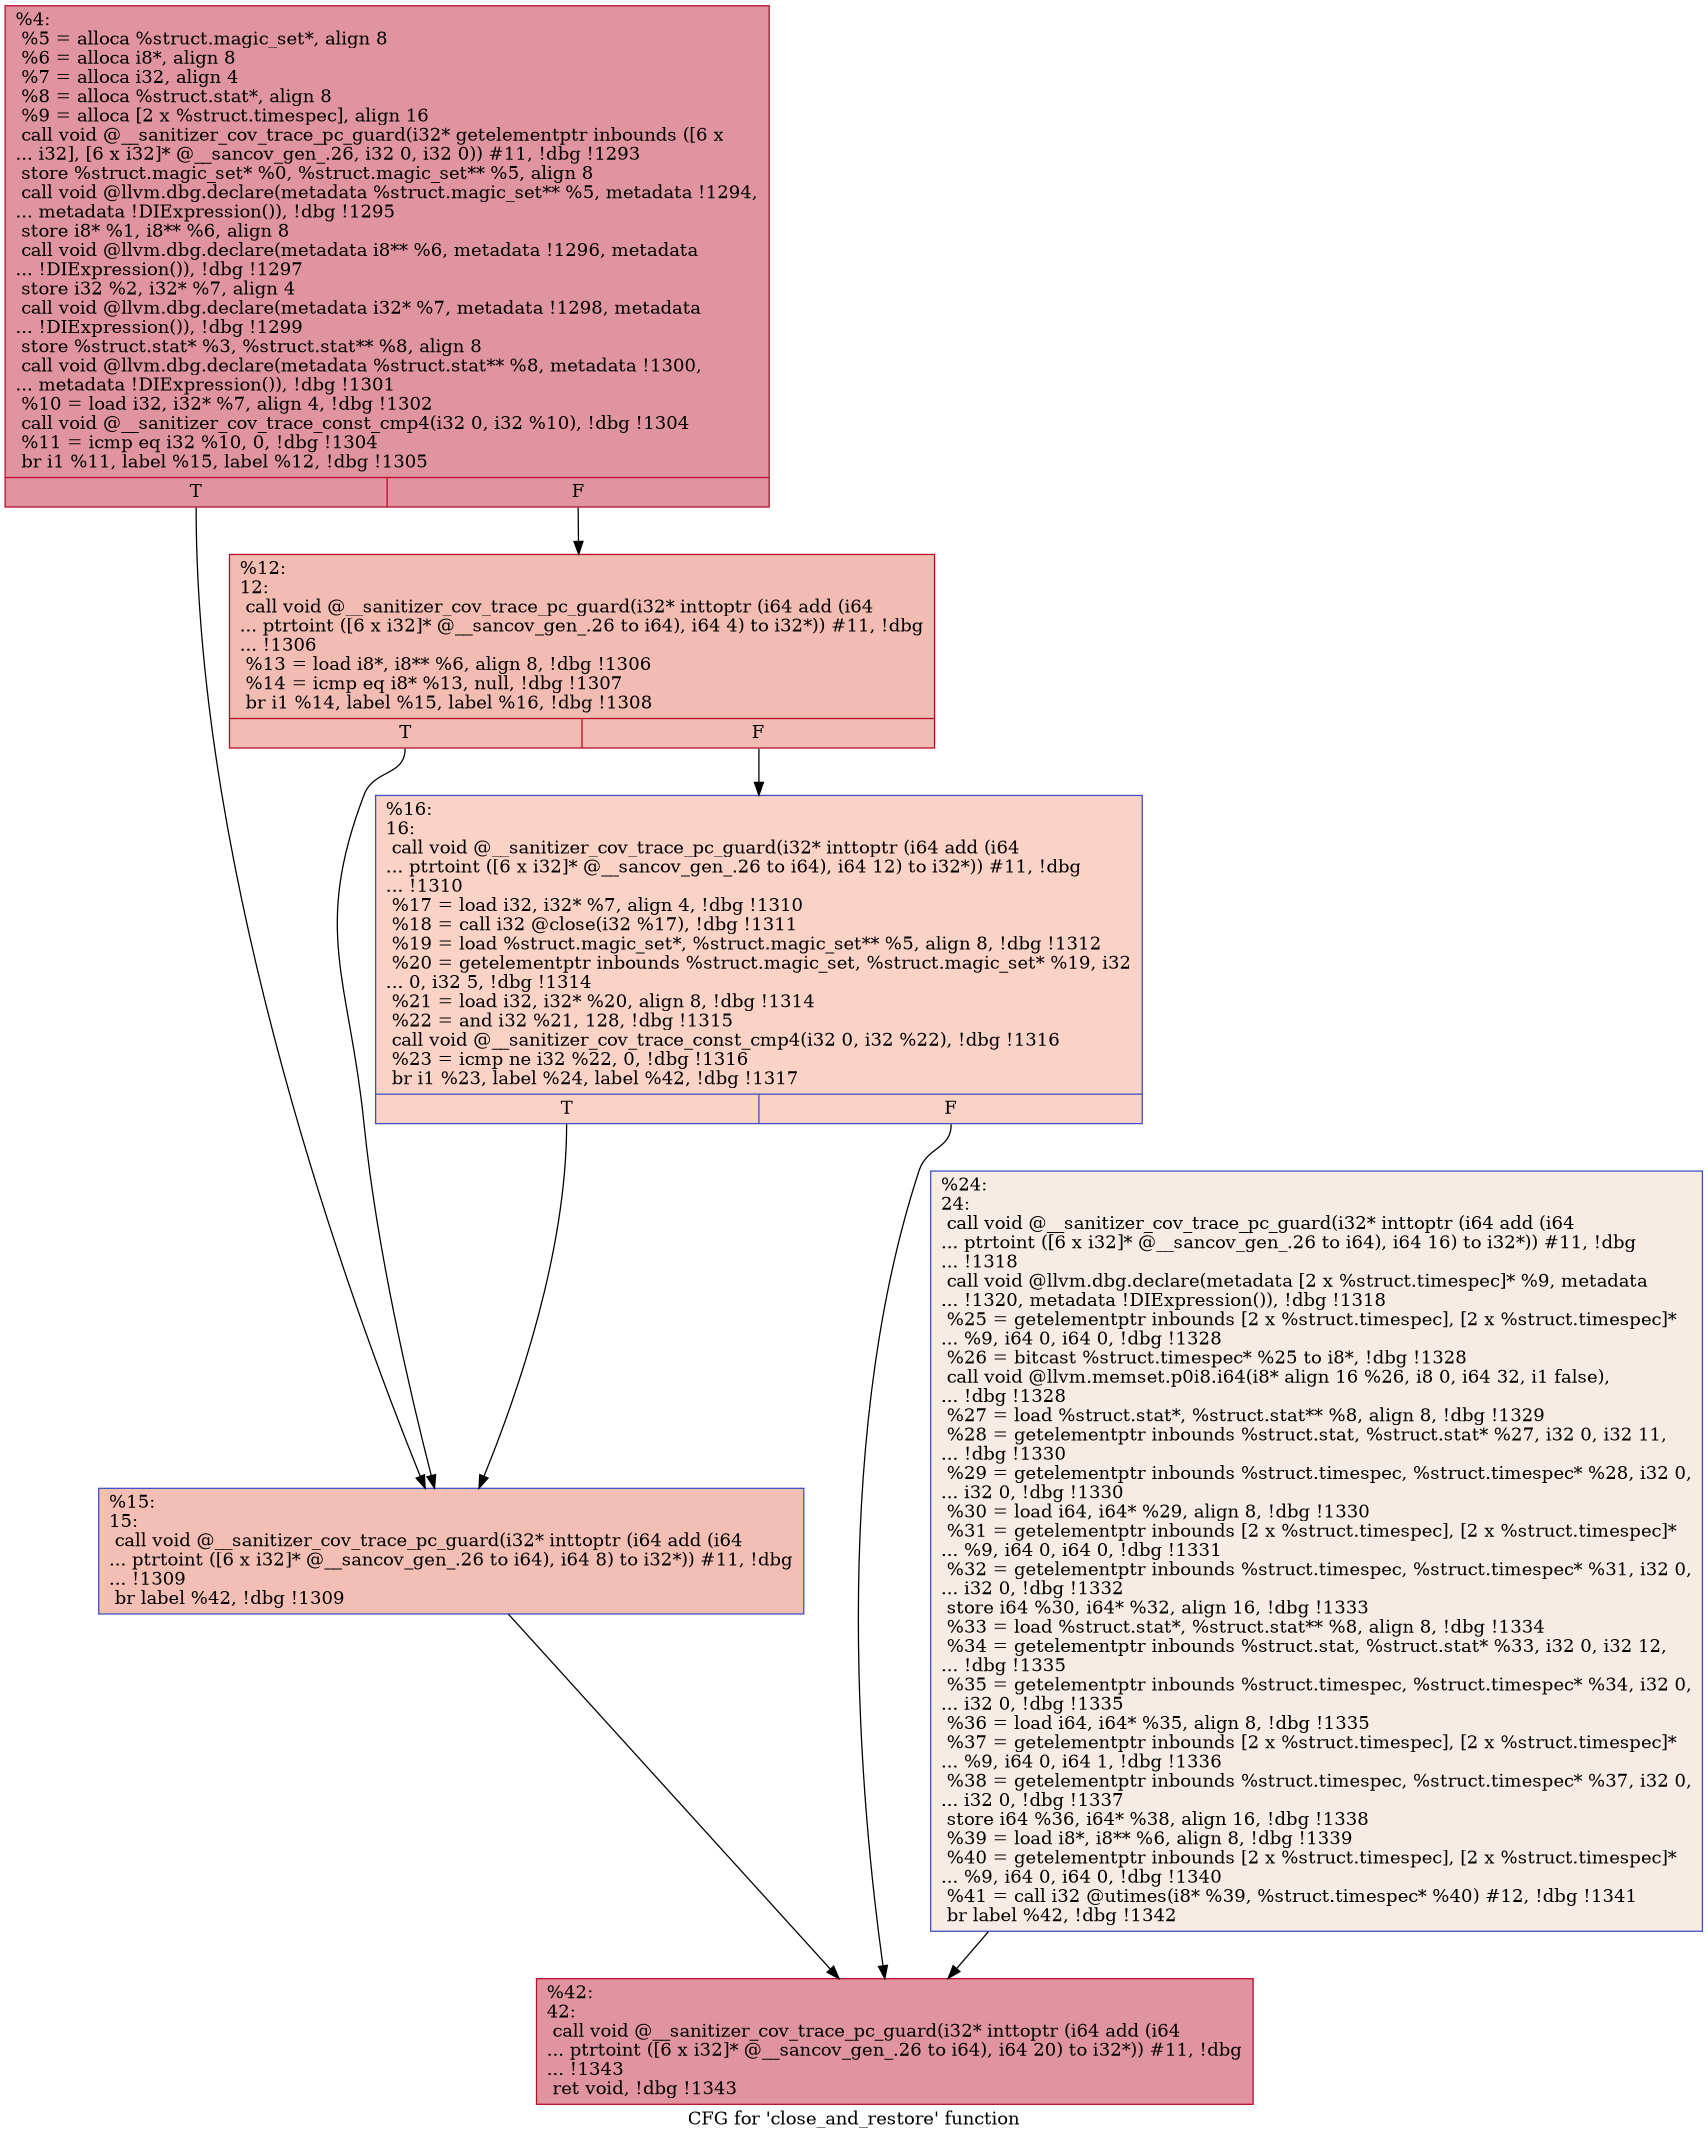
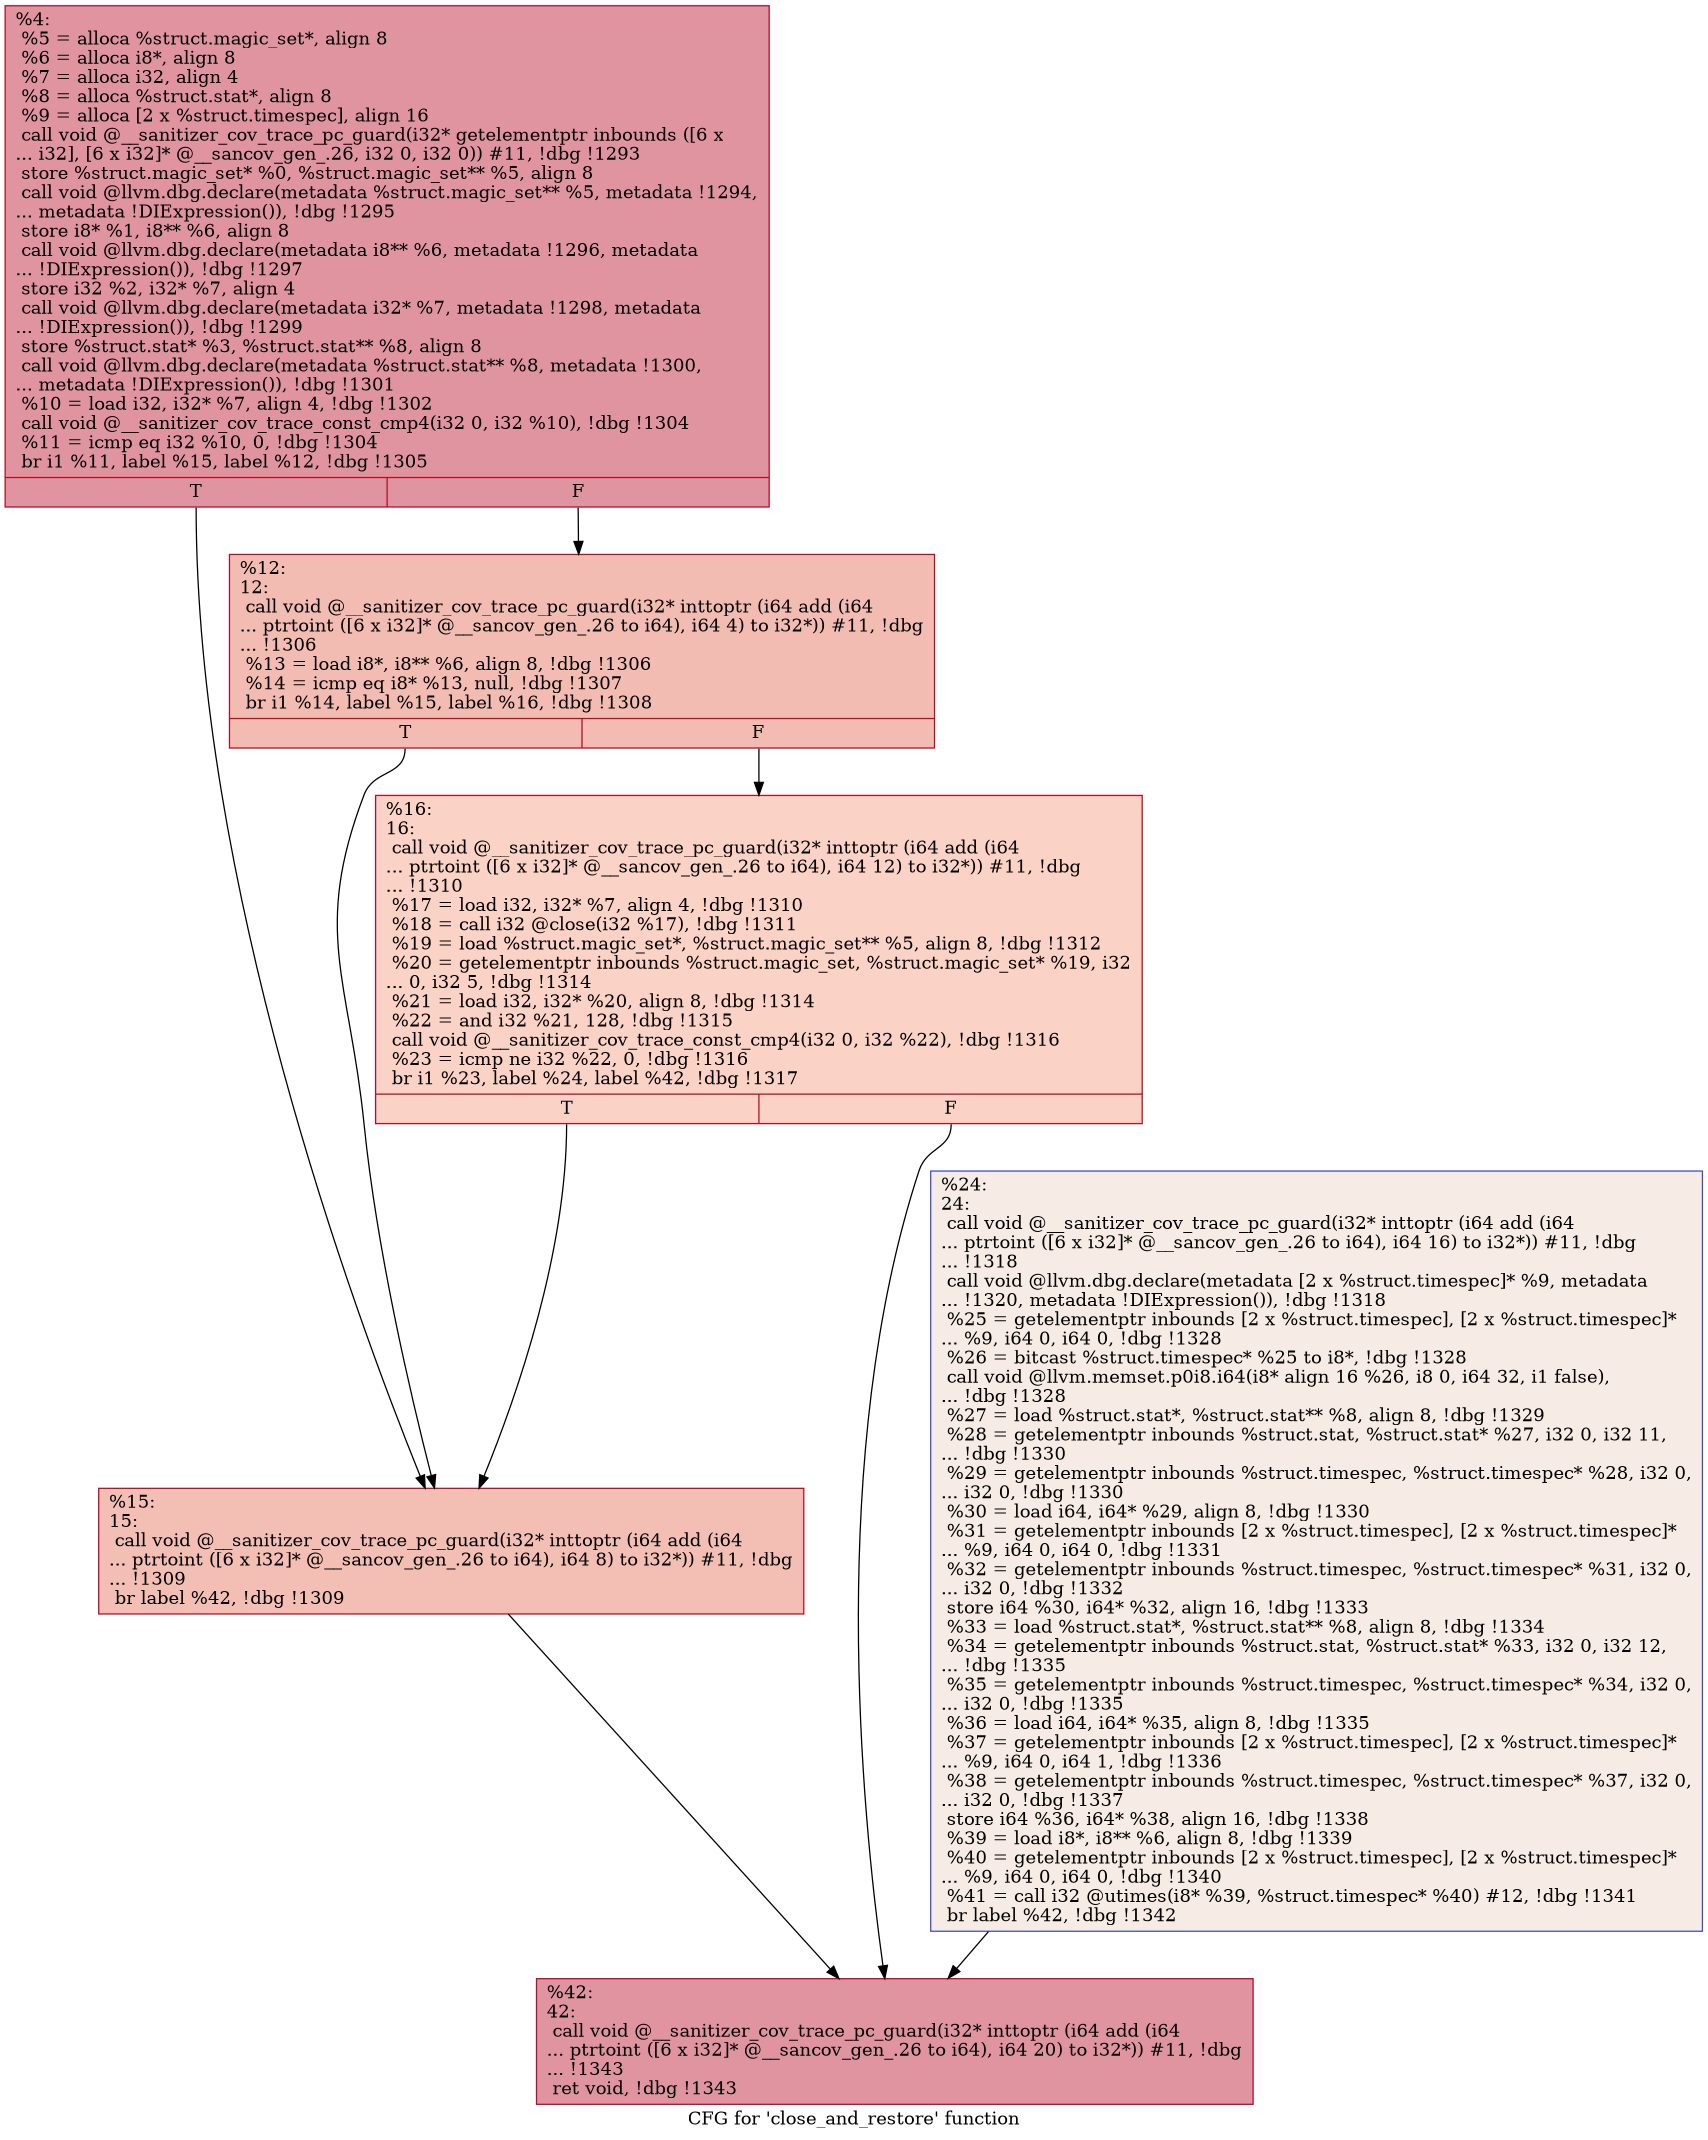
node "%16:": color #3d50c3ff -> #b70d28ff
node "%15:": color #3d50c3ff -> #b70d28ff
